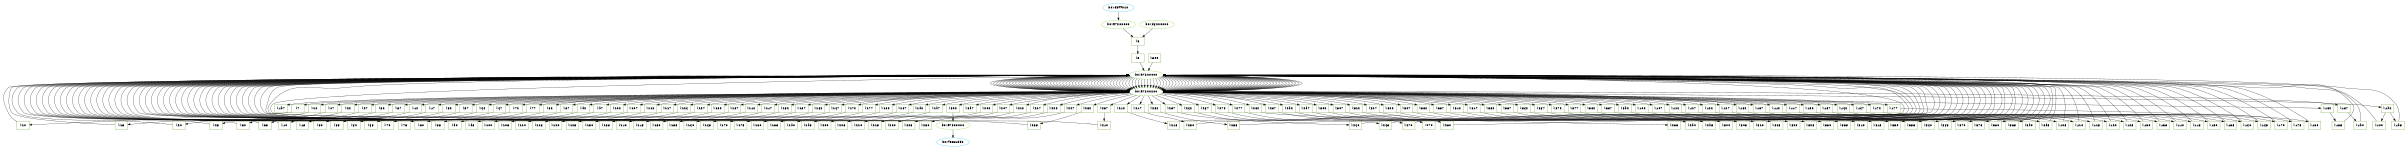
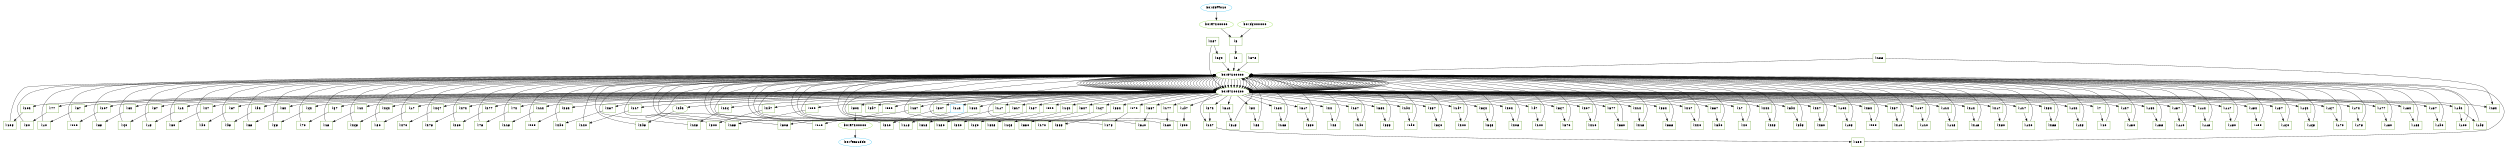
edge "b0xe7200200" -> "k257": reversed
node "k142": color chartreuse4 -> deepskyblue2
node "k292": shape box -> ellipse
edge "k497" -> "k500": added
edge "k152" -> "k155": reversed
edge "k372" -> "k375": now "k372" -> "k127"
